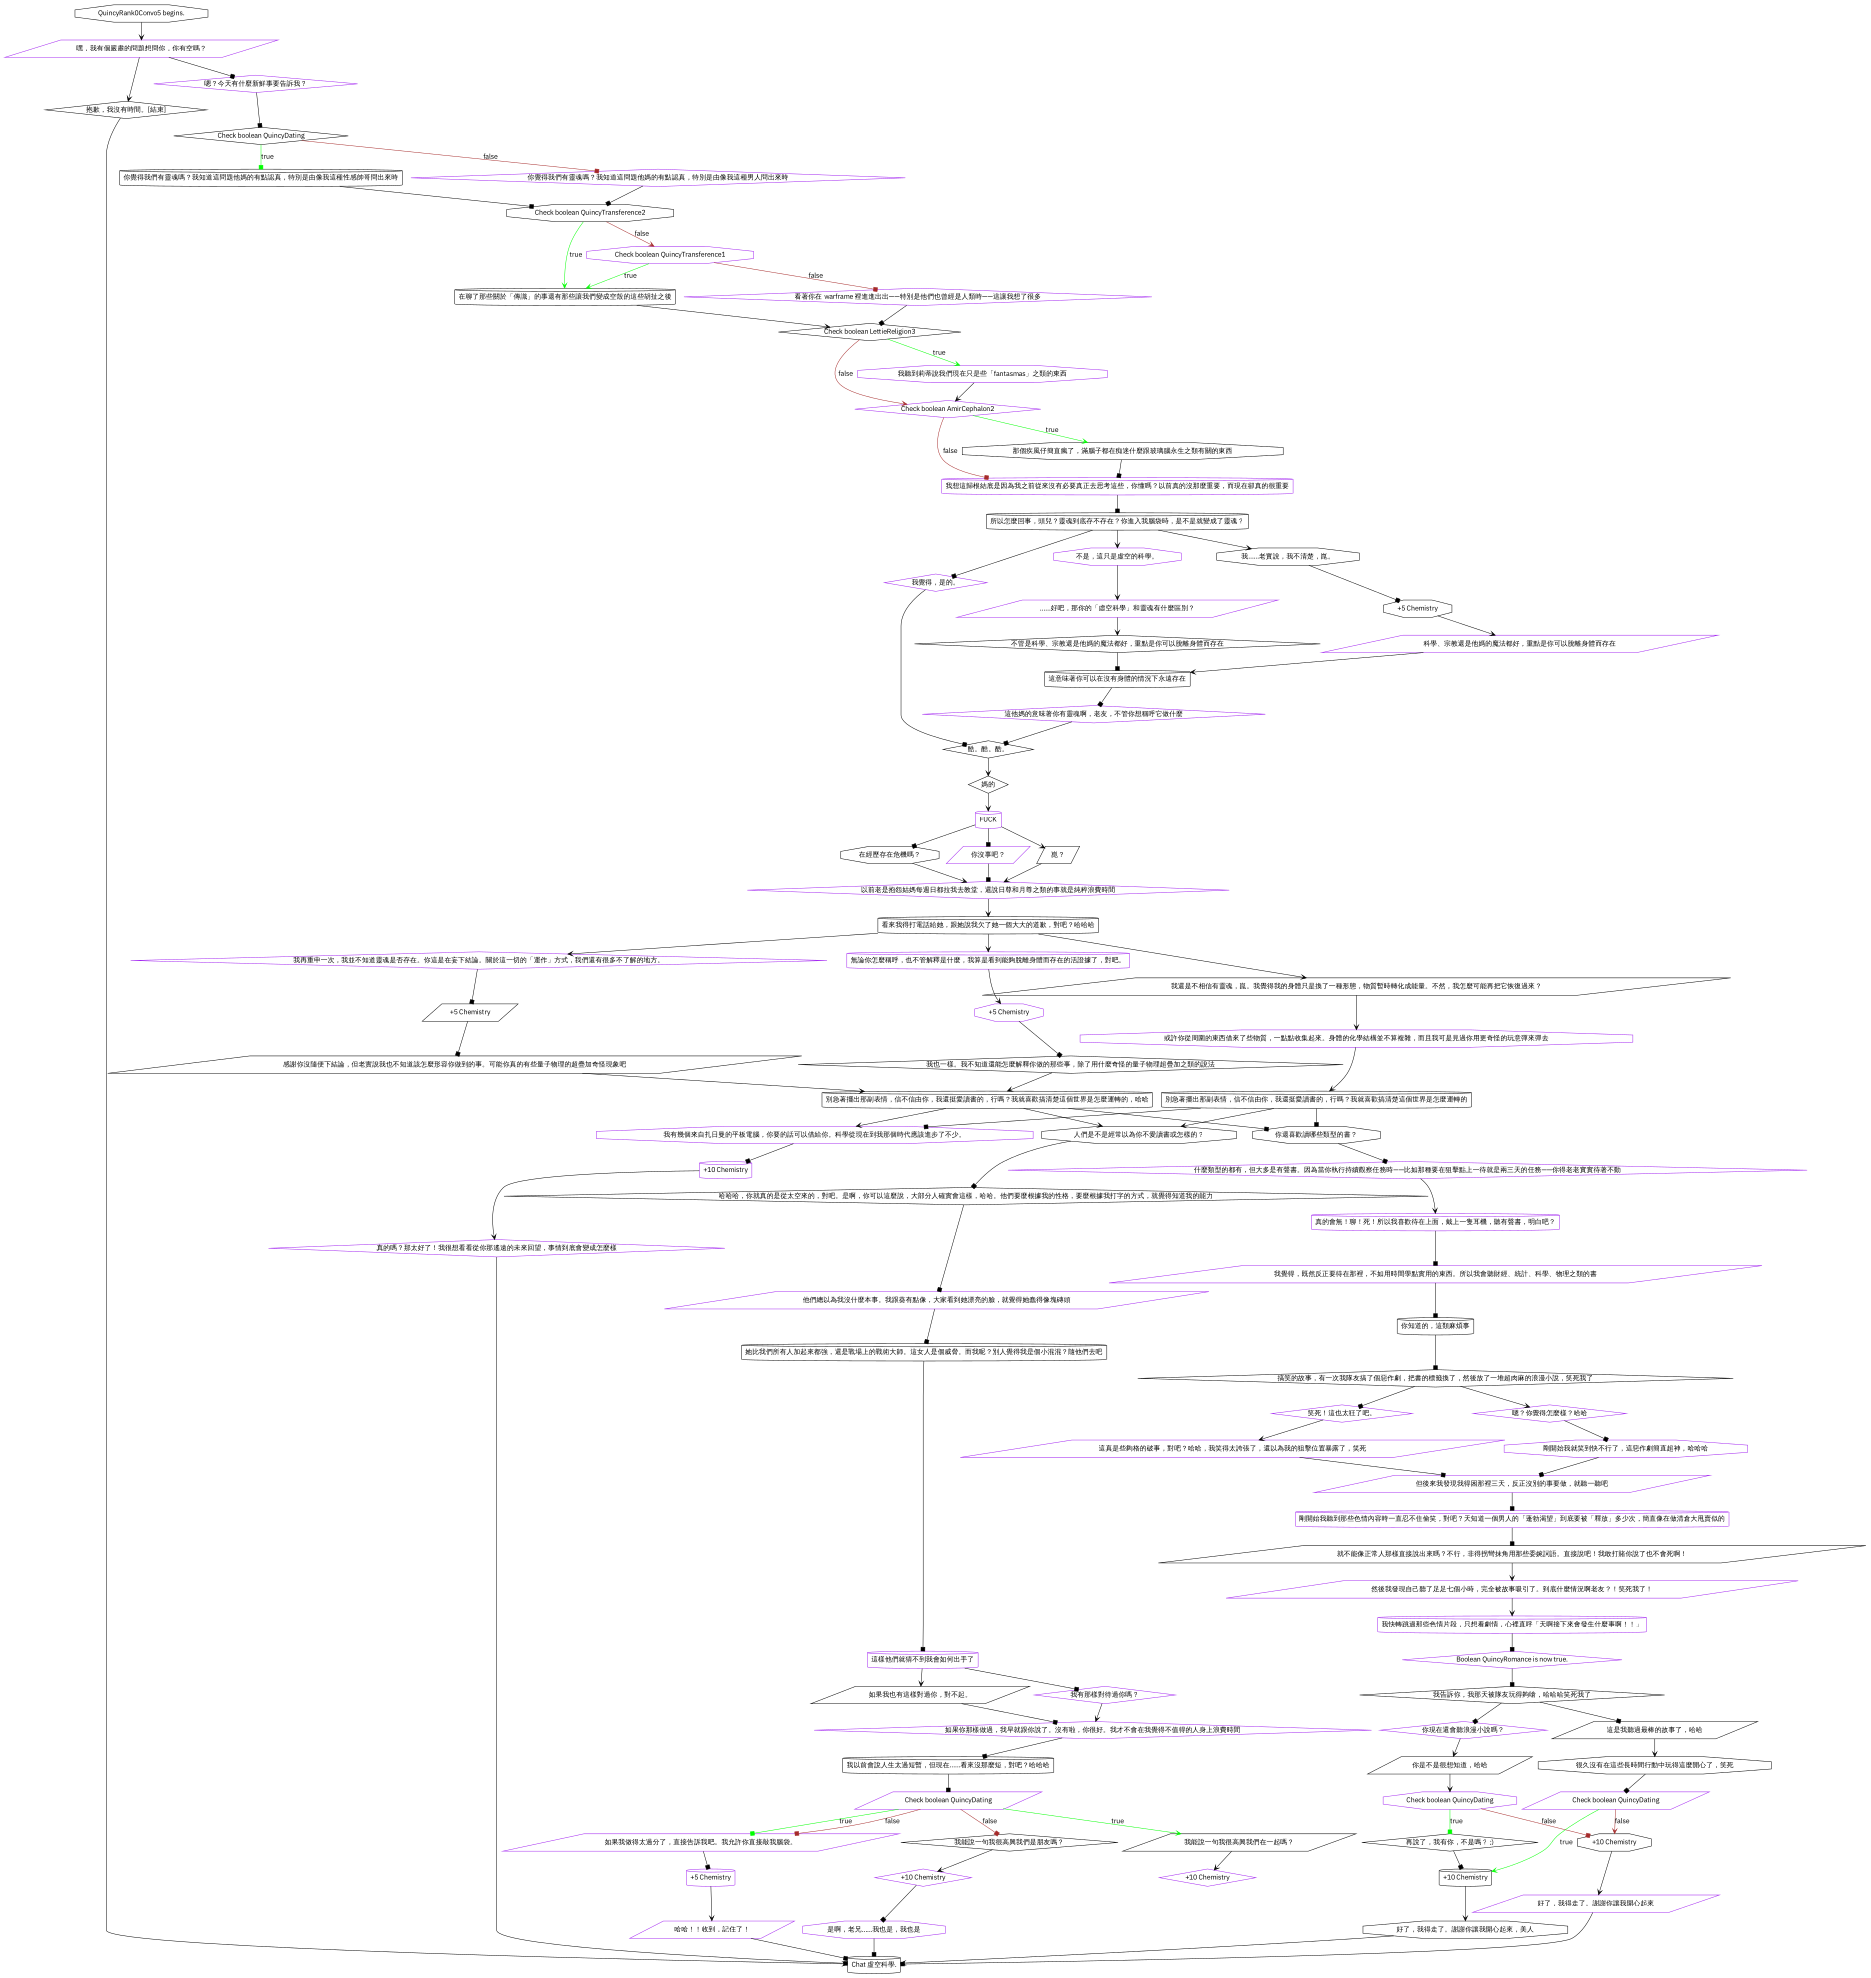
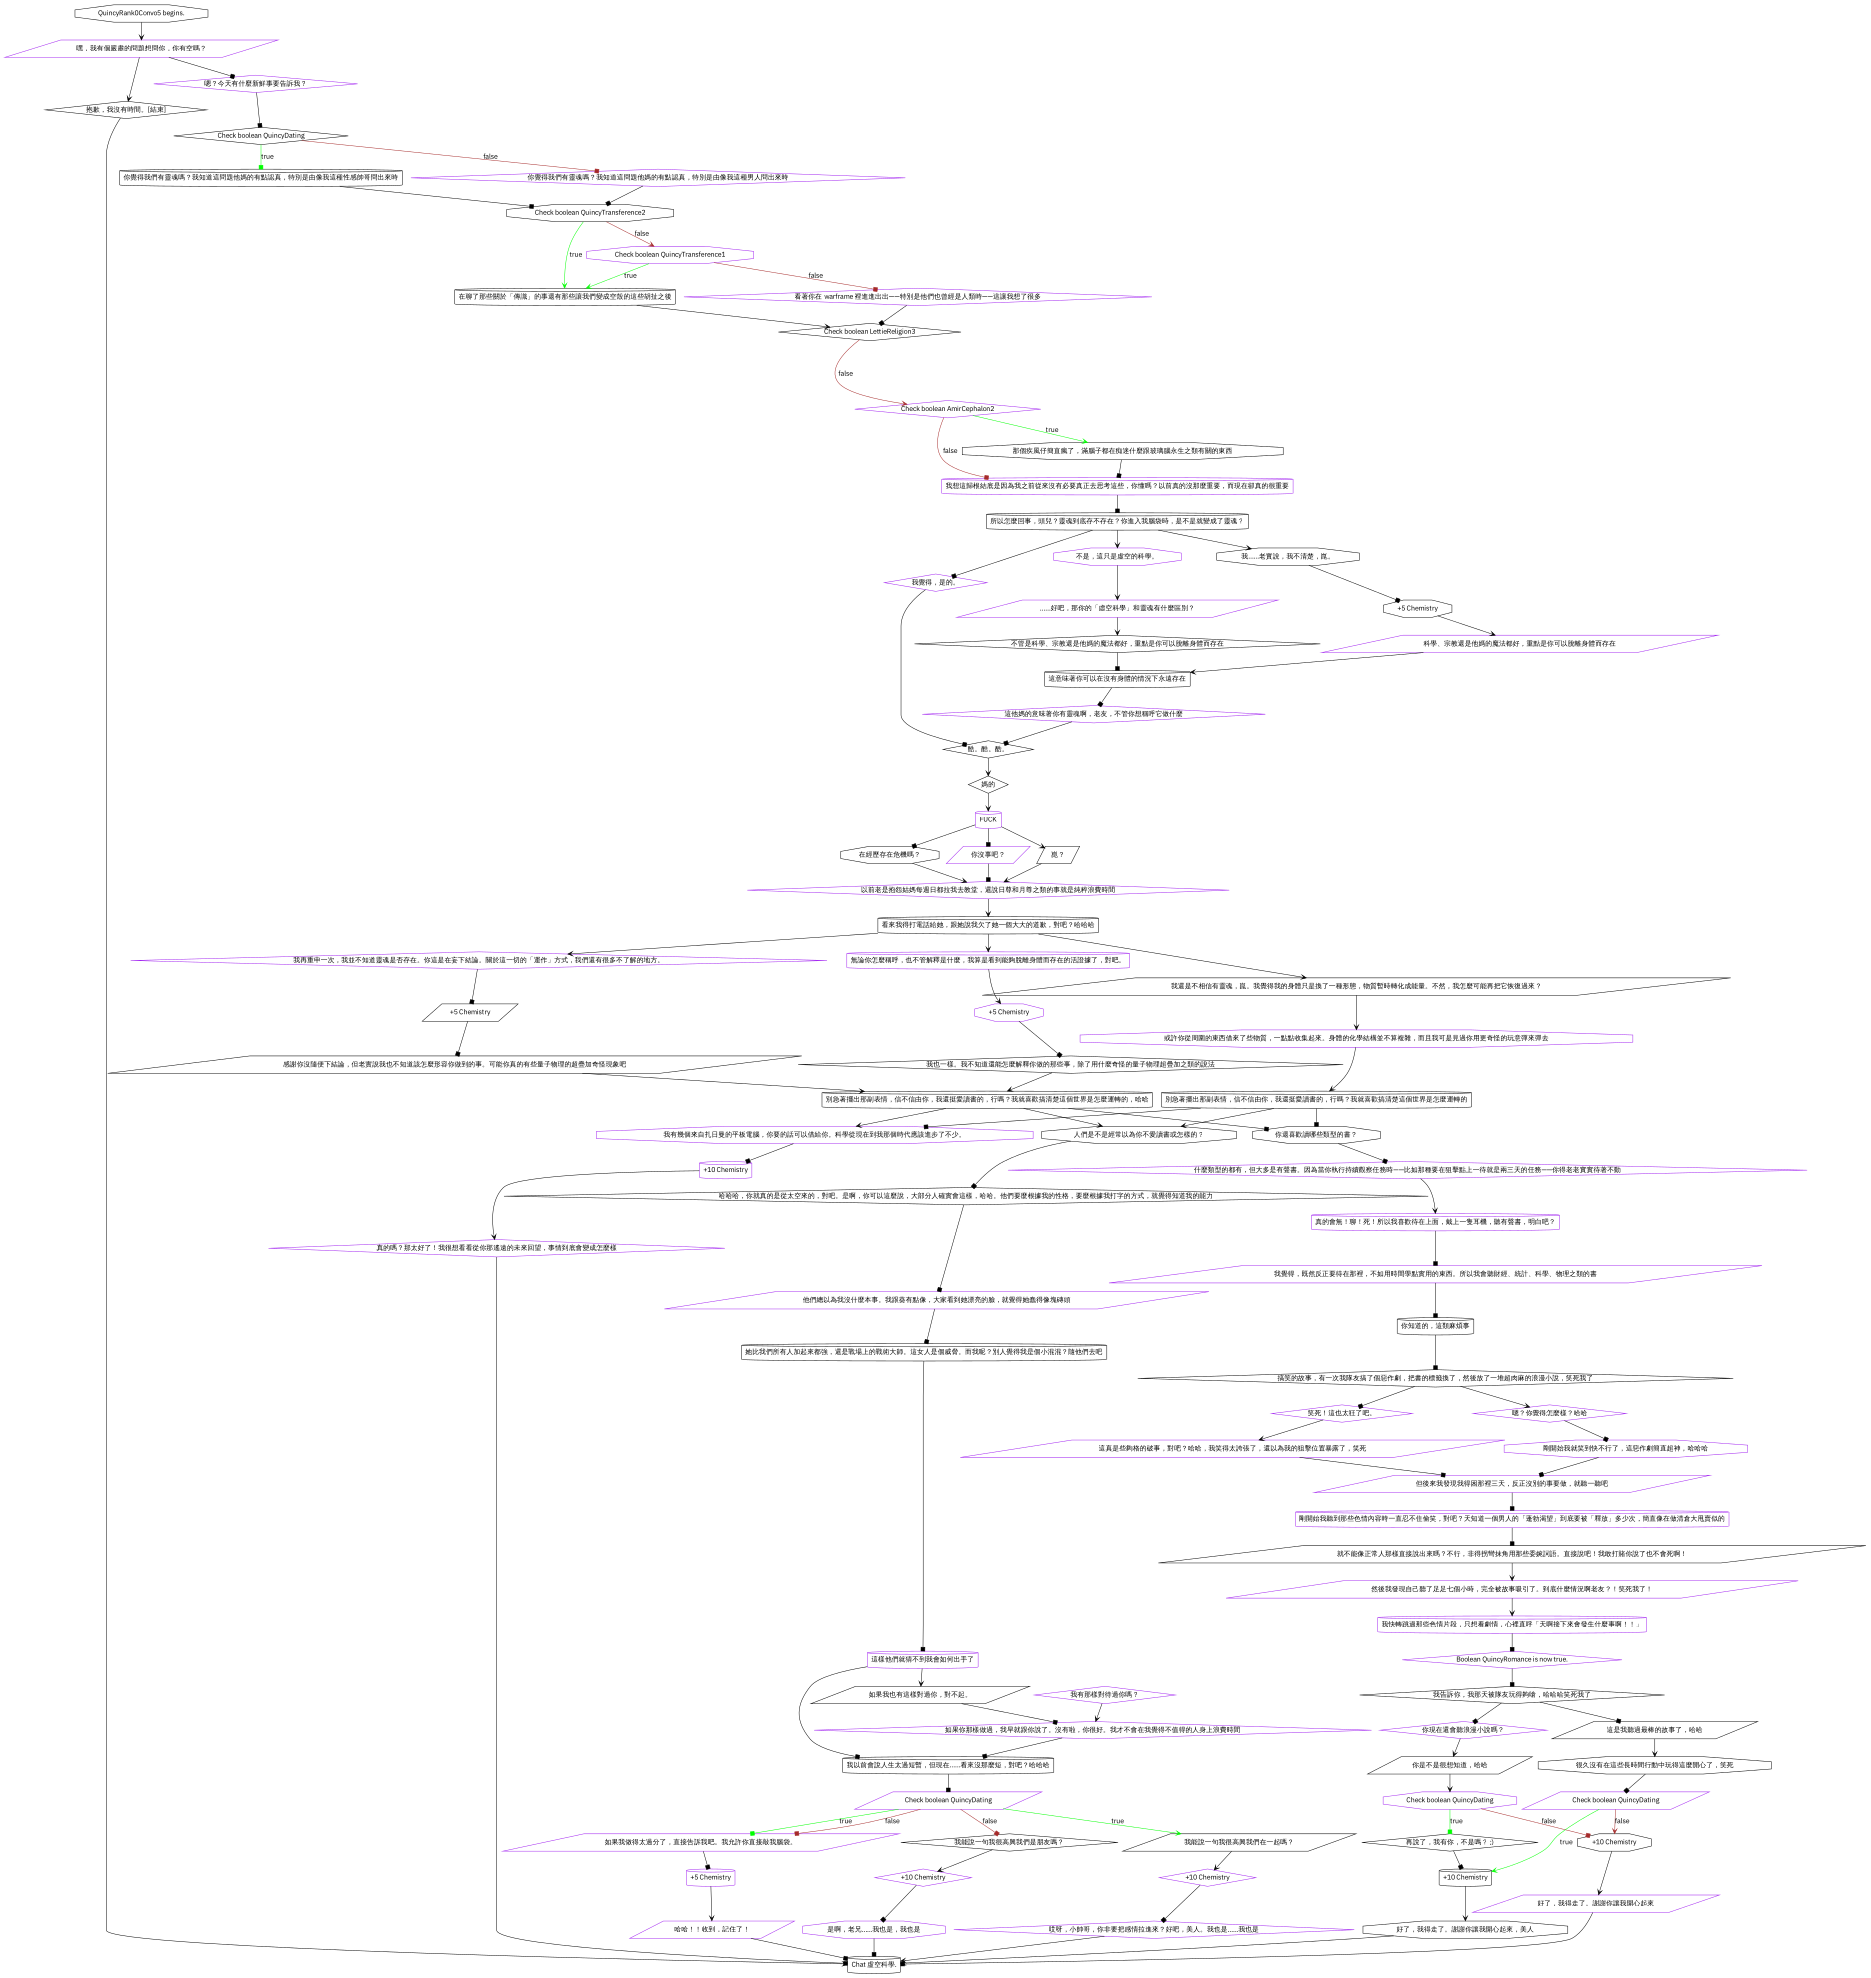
node "我聽到莉蒂說我們現在只是些「fantasmas」之類的東西": removed
edge "這樣他們就猜不到我會如何出手了" -> "我有那樣對待過你嗎？": now "這樣他們就猜不到我會如何出手了" -> "我以前會說人生太過短暫，但現在……看來沒那麼短，對吧？哈哈哈"
node "哎呀，小帥哥，你非要把感情拉進來？好吧，美人。我也是……我也是": added
